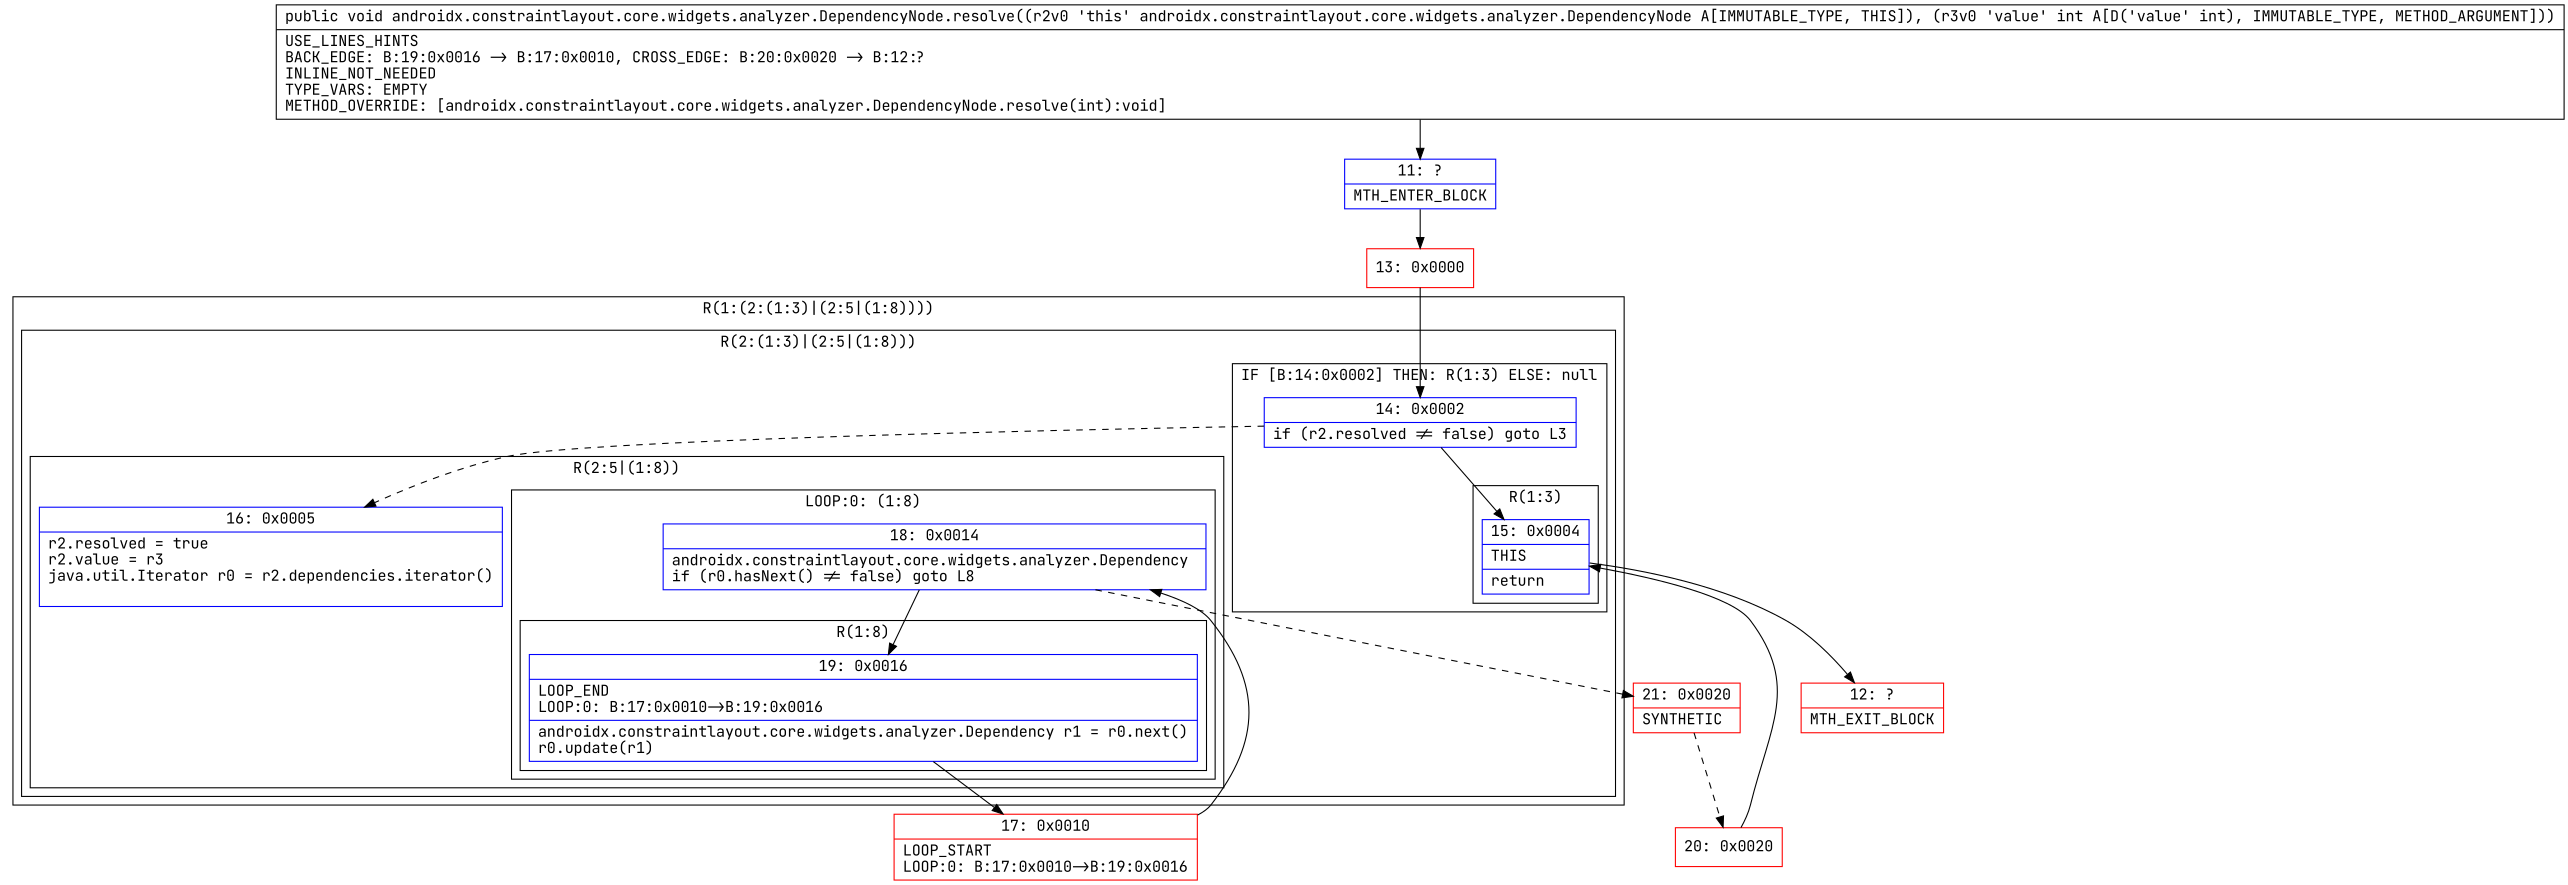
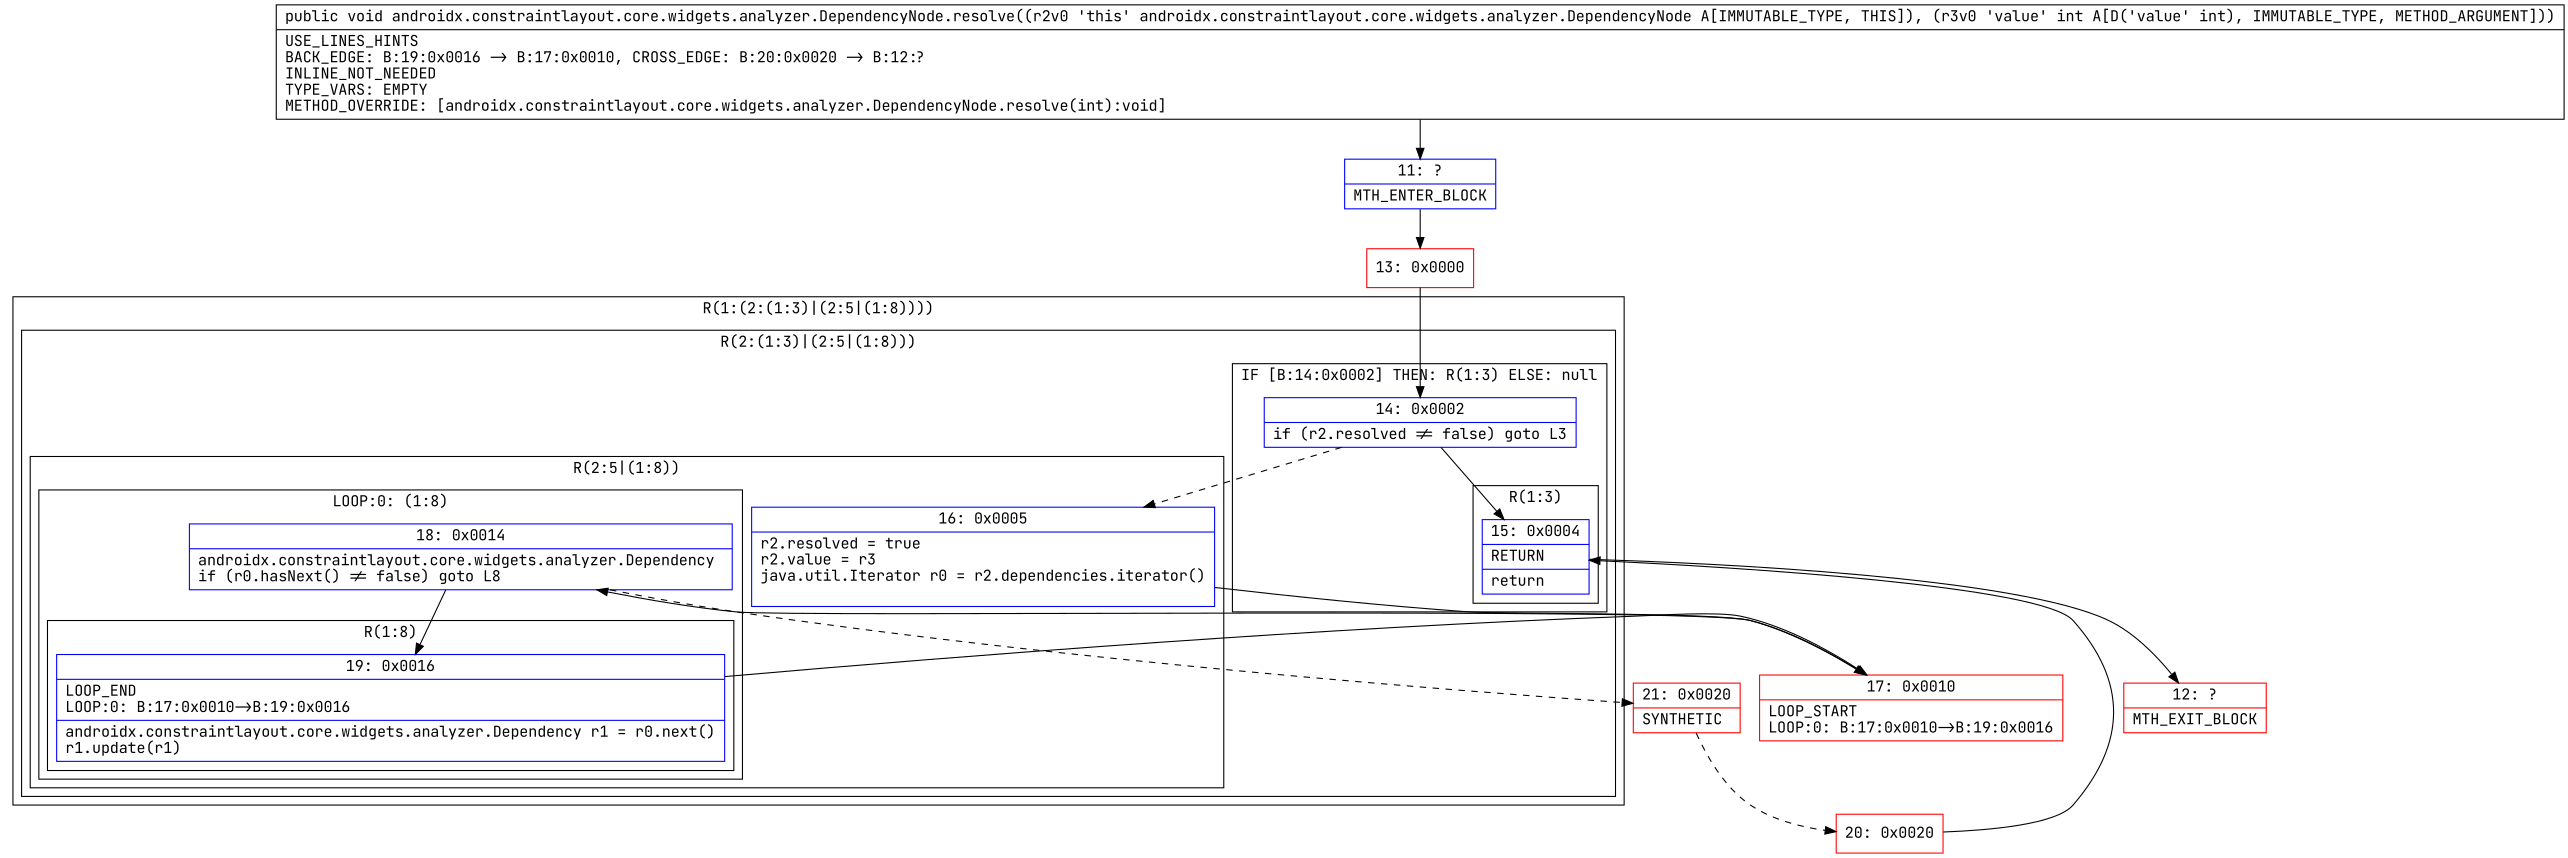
node "15: 0x0004": text "THIS" -> "RETURN"
edge "16: 0x0005" -> "17: 0x0010": added
node "19: 0x0016": text "r0.update(r1)" -> "r1.update(r1)"
